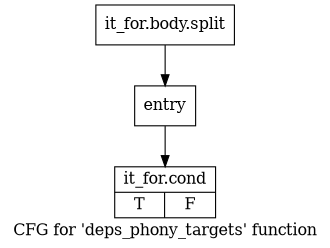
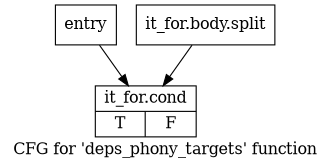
edge "it_for.body.split" -> "entry": now "it_for.body.split" -> "it_for.cond"
